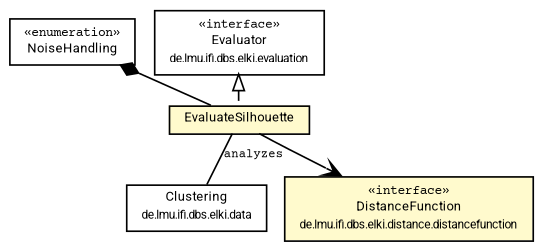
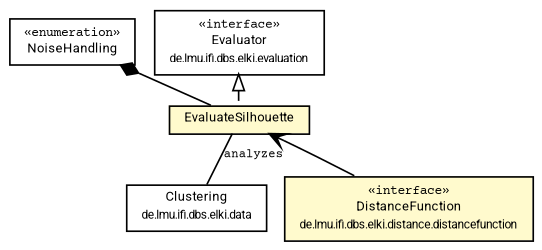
edge "EvaluateSilhouette" -> "DistanceFunction": reversed
